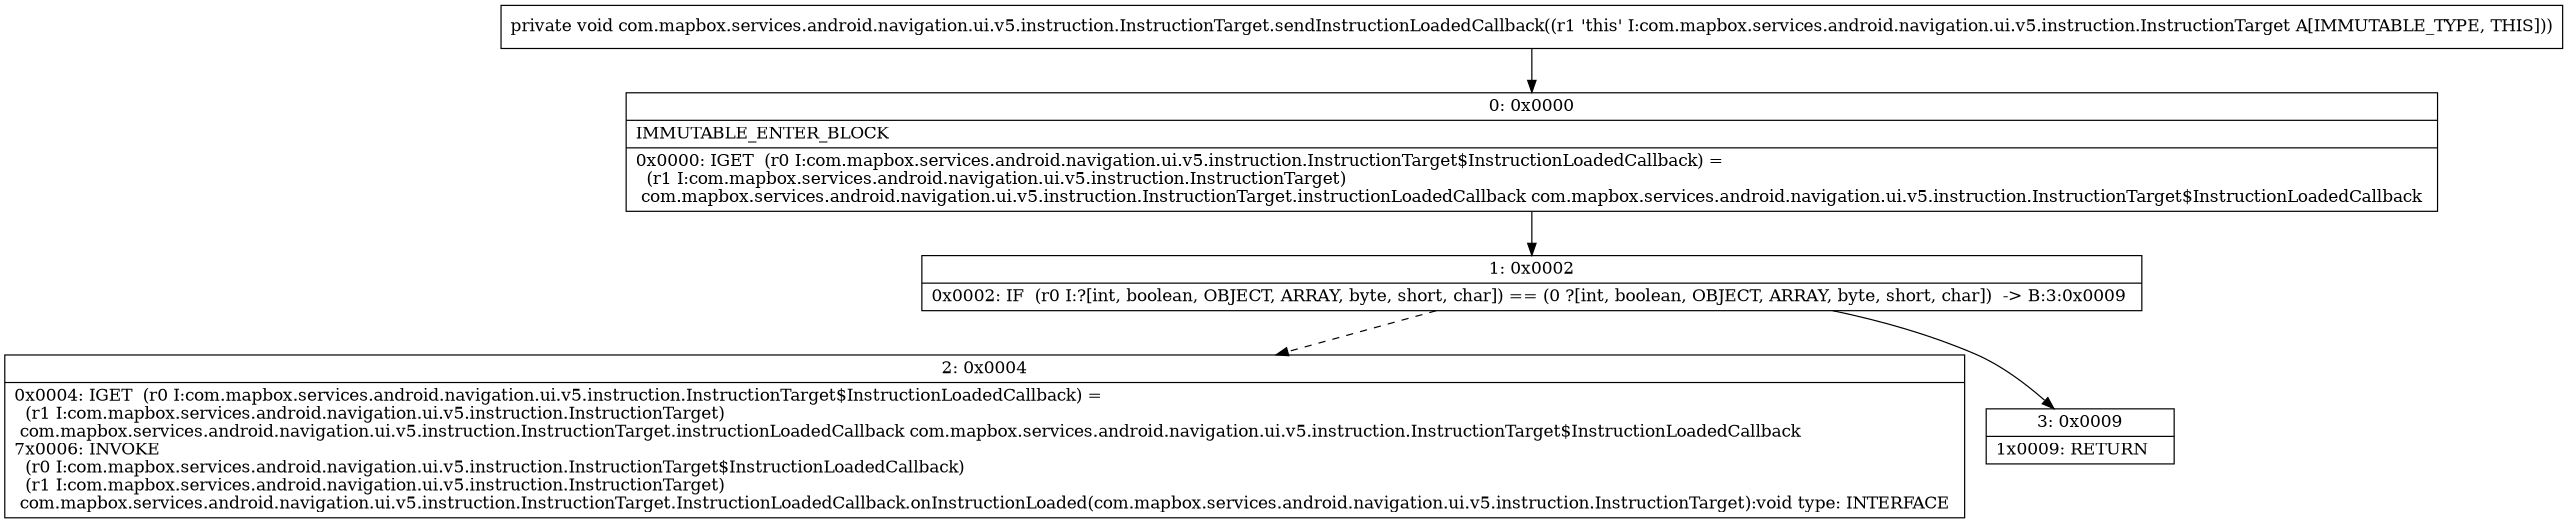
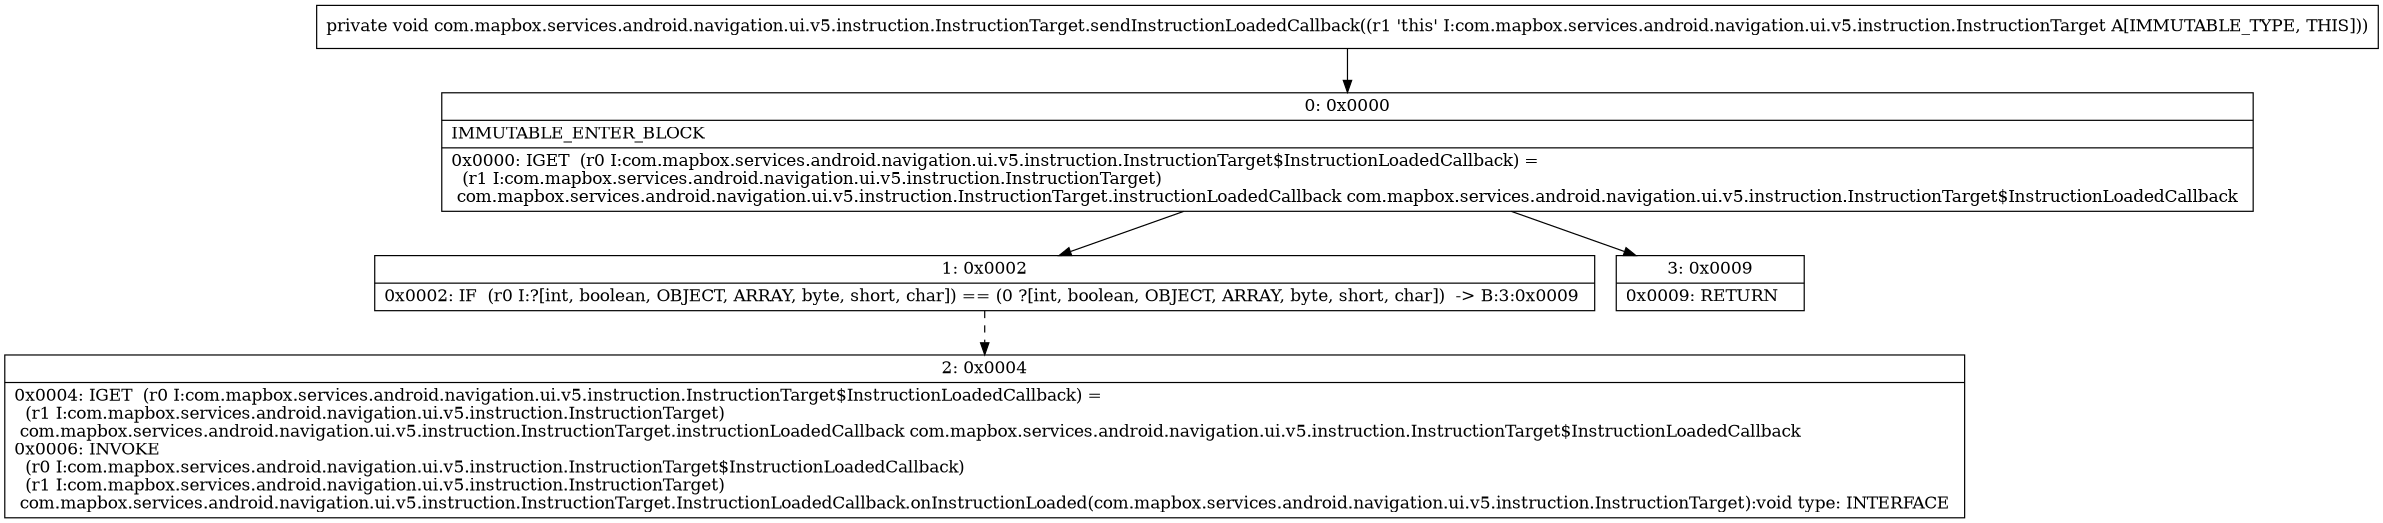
edge "1: 0x0002" -> "3: 0x0009": now "0: 0x0000" -> "3: 0x0009"
node "2: 0x0004": text "7x0006: INVOKE" -> "0x0006: INVOKE"
node "3: 0x0009": text "1x0009: RETURN" -> "0x0009: RETURN"
